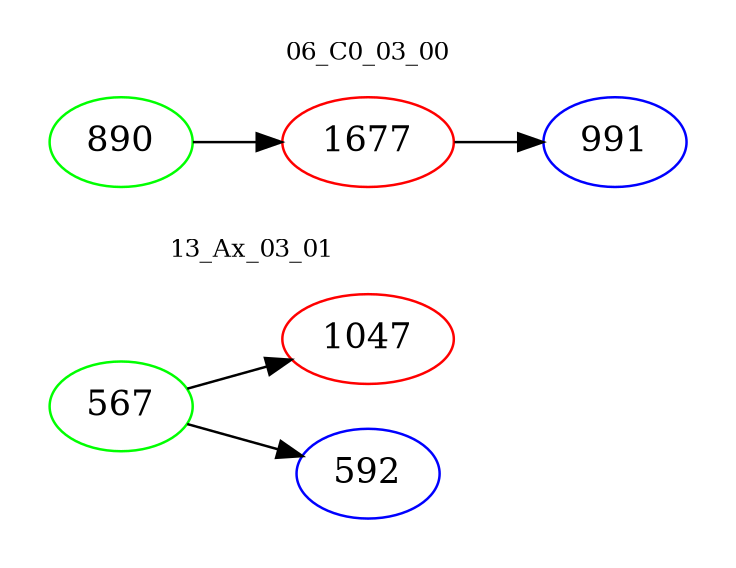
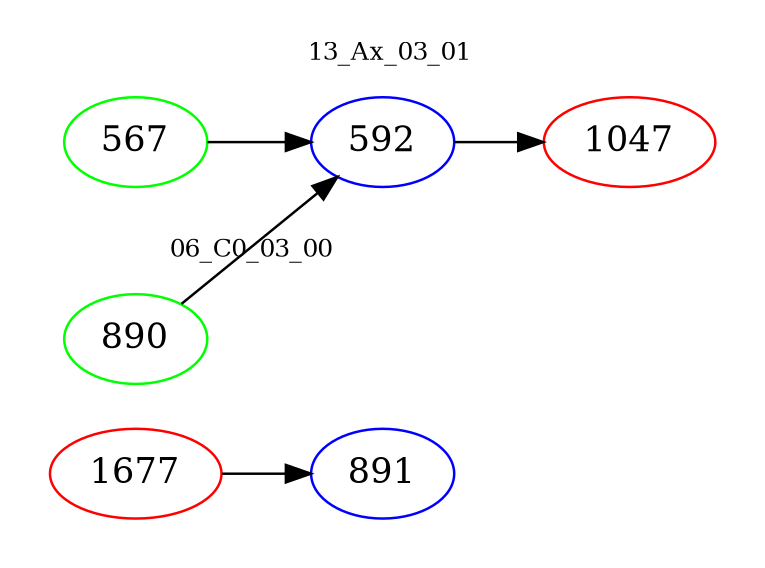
edge "890" -> "1677": now "890" -> "592"
node "991": label "991" -> "891"
edge "567" -> "1047": now "592" -> "1047"
